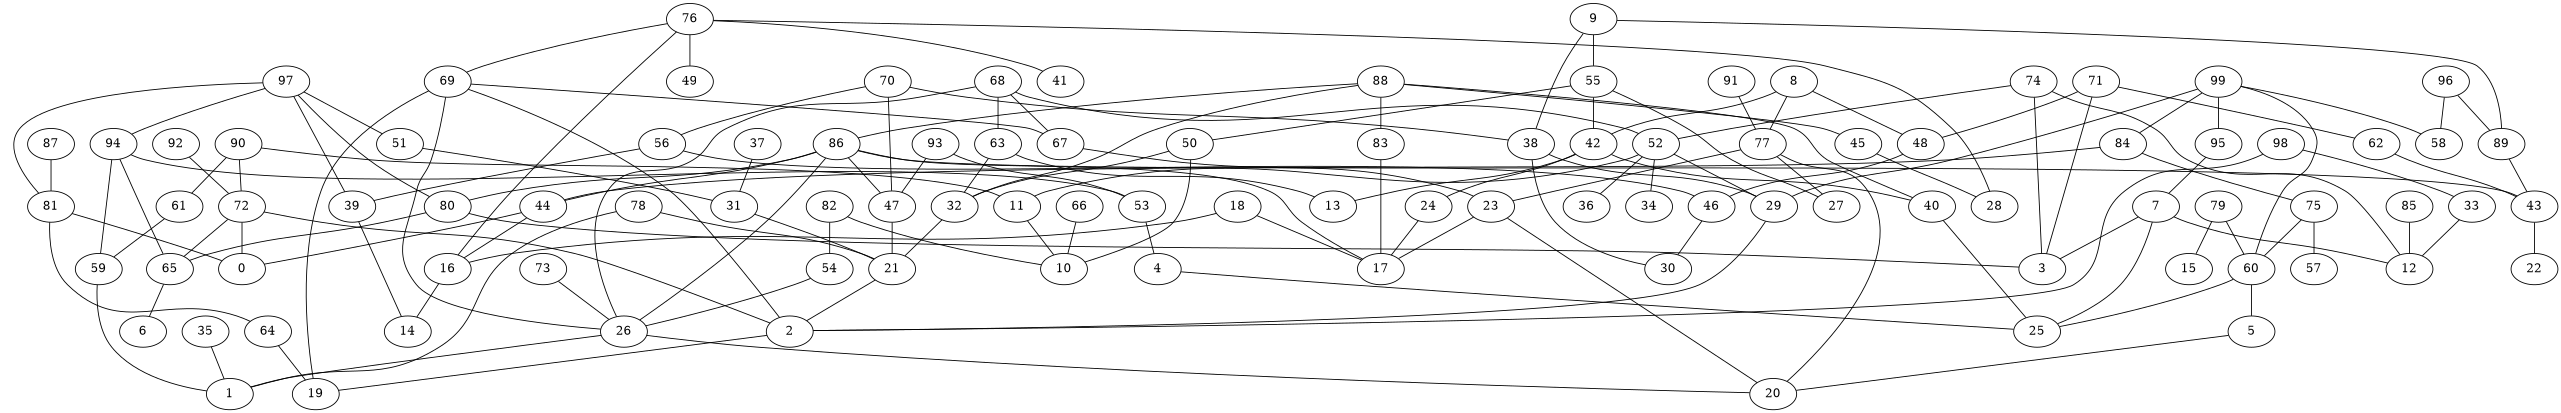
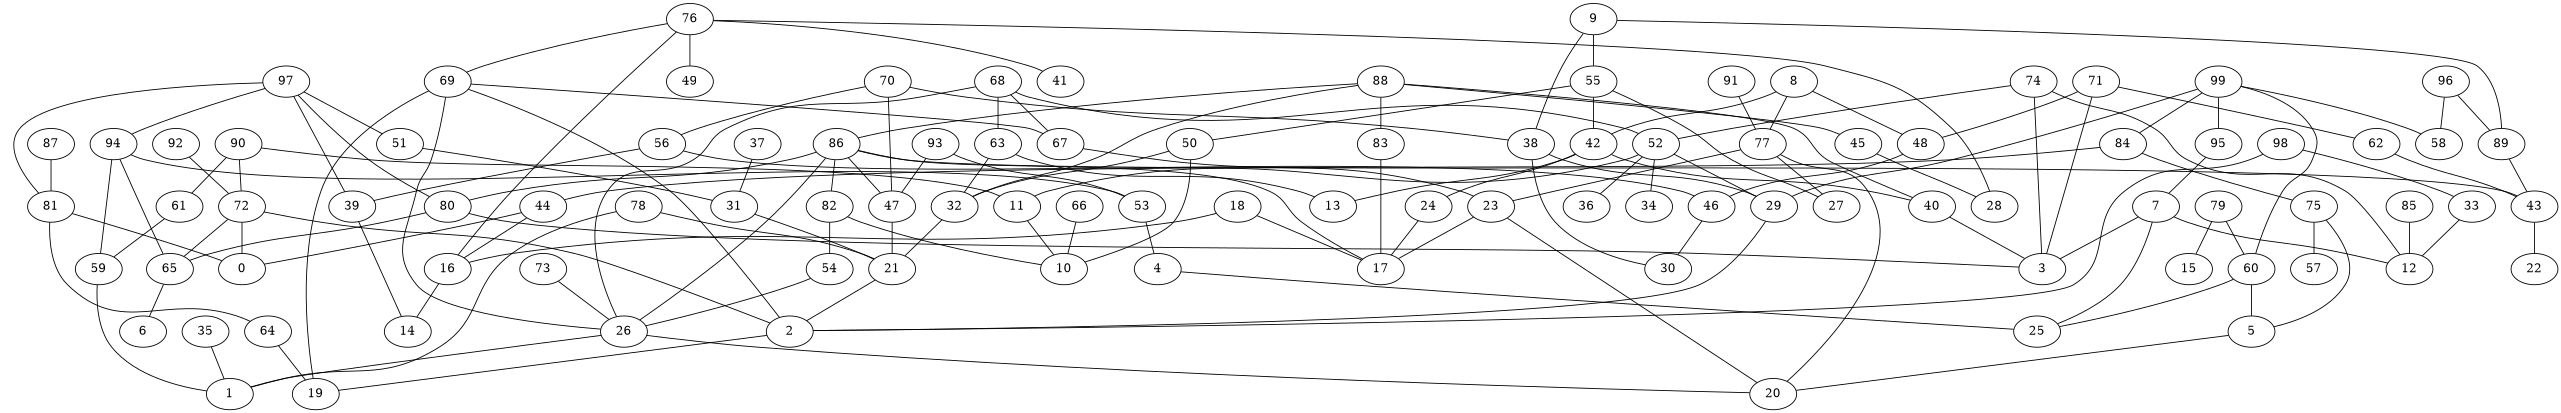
edge "86" -- "44": now "86" -- "82"
edge "75" -- "60": now "75" -- "5"
edge "40" -- "25": now "40" -- "3"
